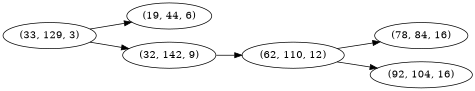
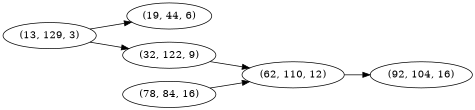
node "(33, 129, 3)": label "(33, 129, 3)" -> "(13, 129, 3)"
edge "(62, 110, 12)" -> "(78, 84, 16)": reversed
node "(32, 142, 9)": label "(32, 142, 9)" -> "(32, 122, 9)"
